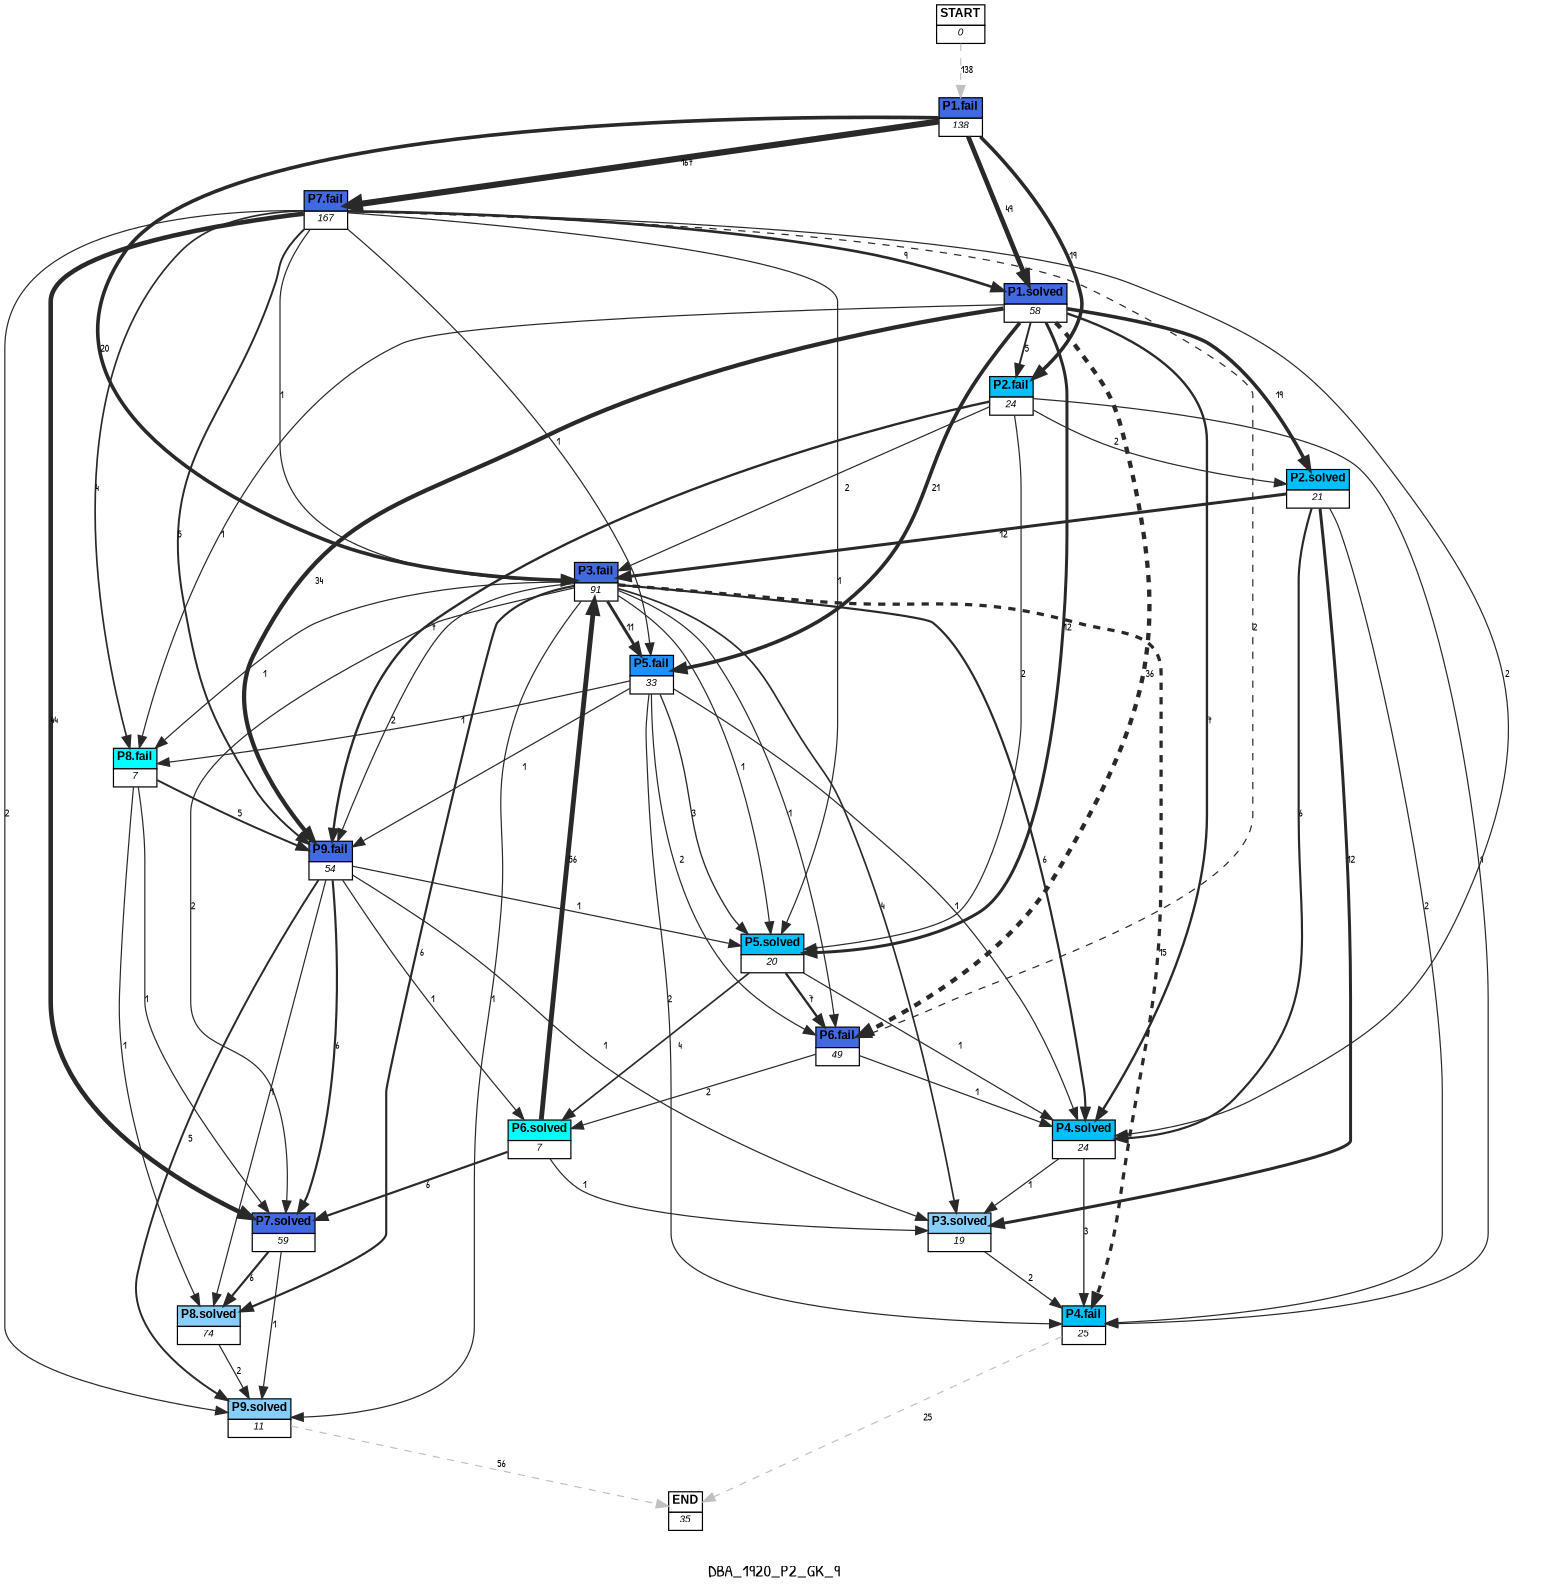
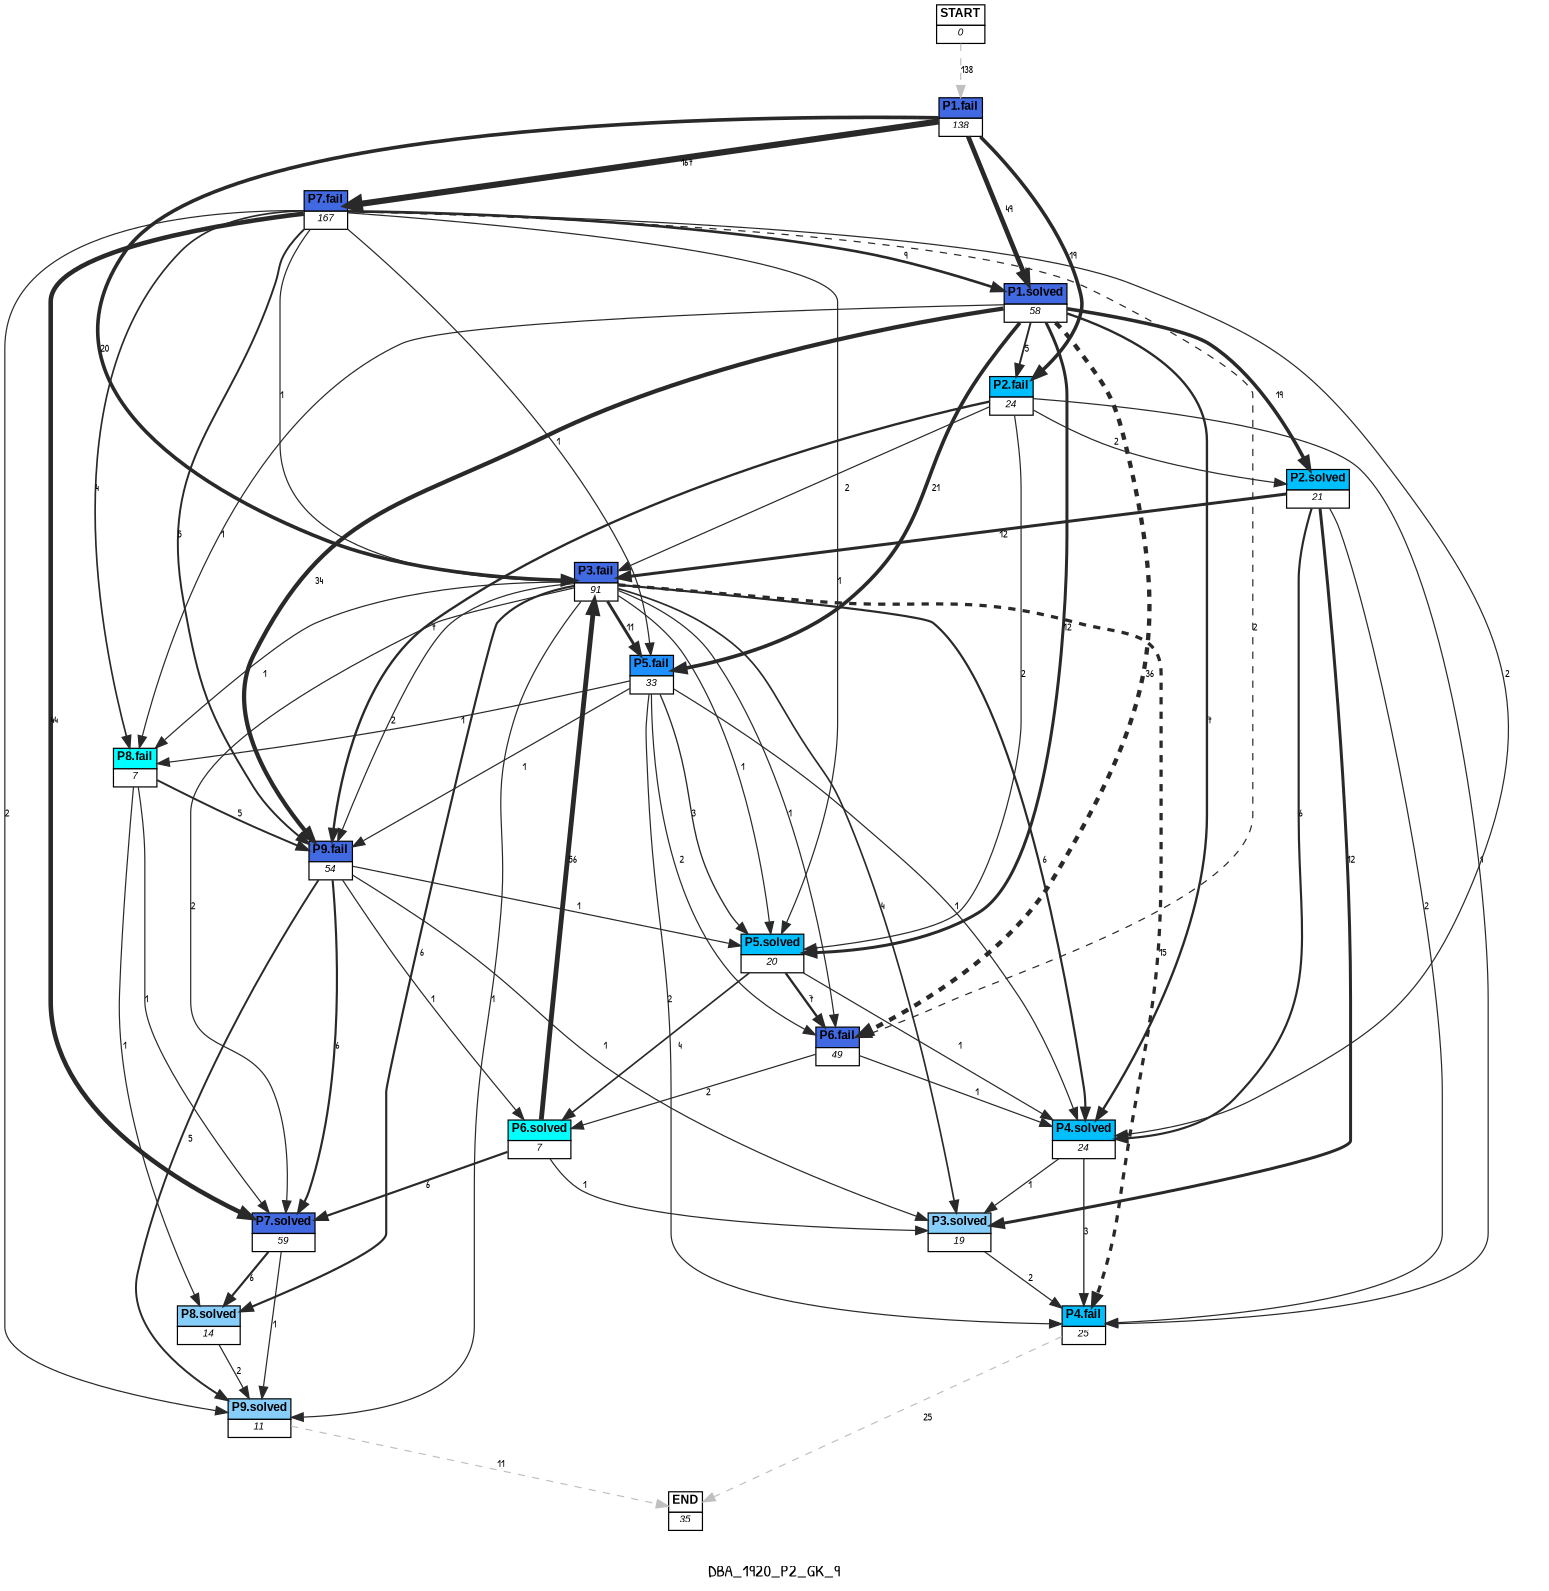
edge "P9.fail" -> "P8.solved": removed, label "1"
node "P8.solved": text "74" -> "14"
edge "P9.solved" -> "END": label "56" -> "11"
